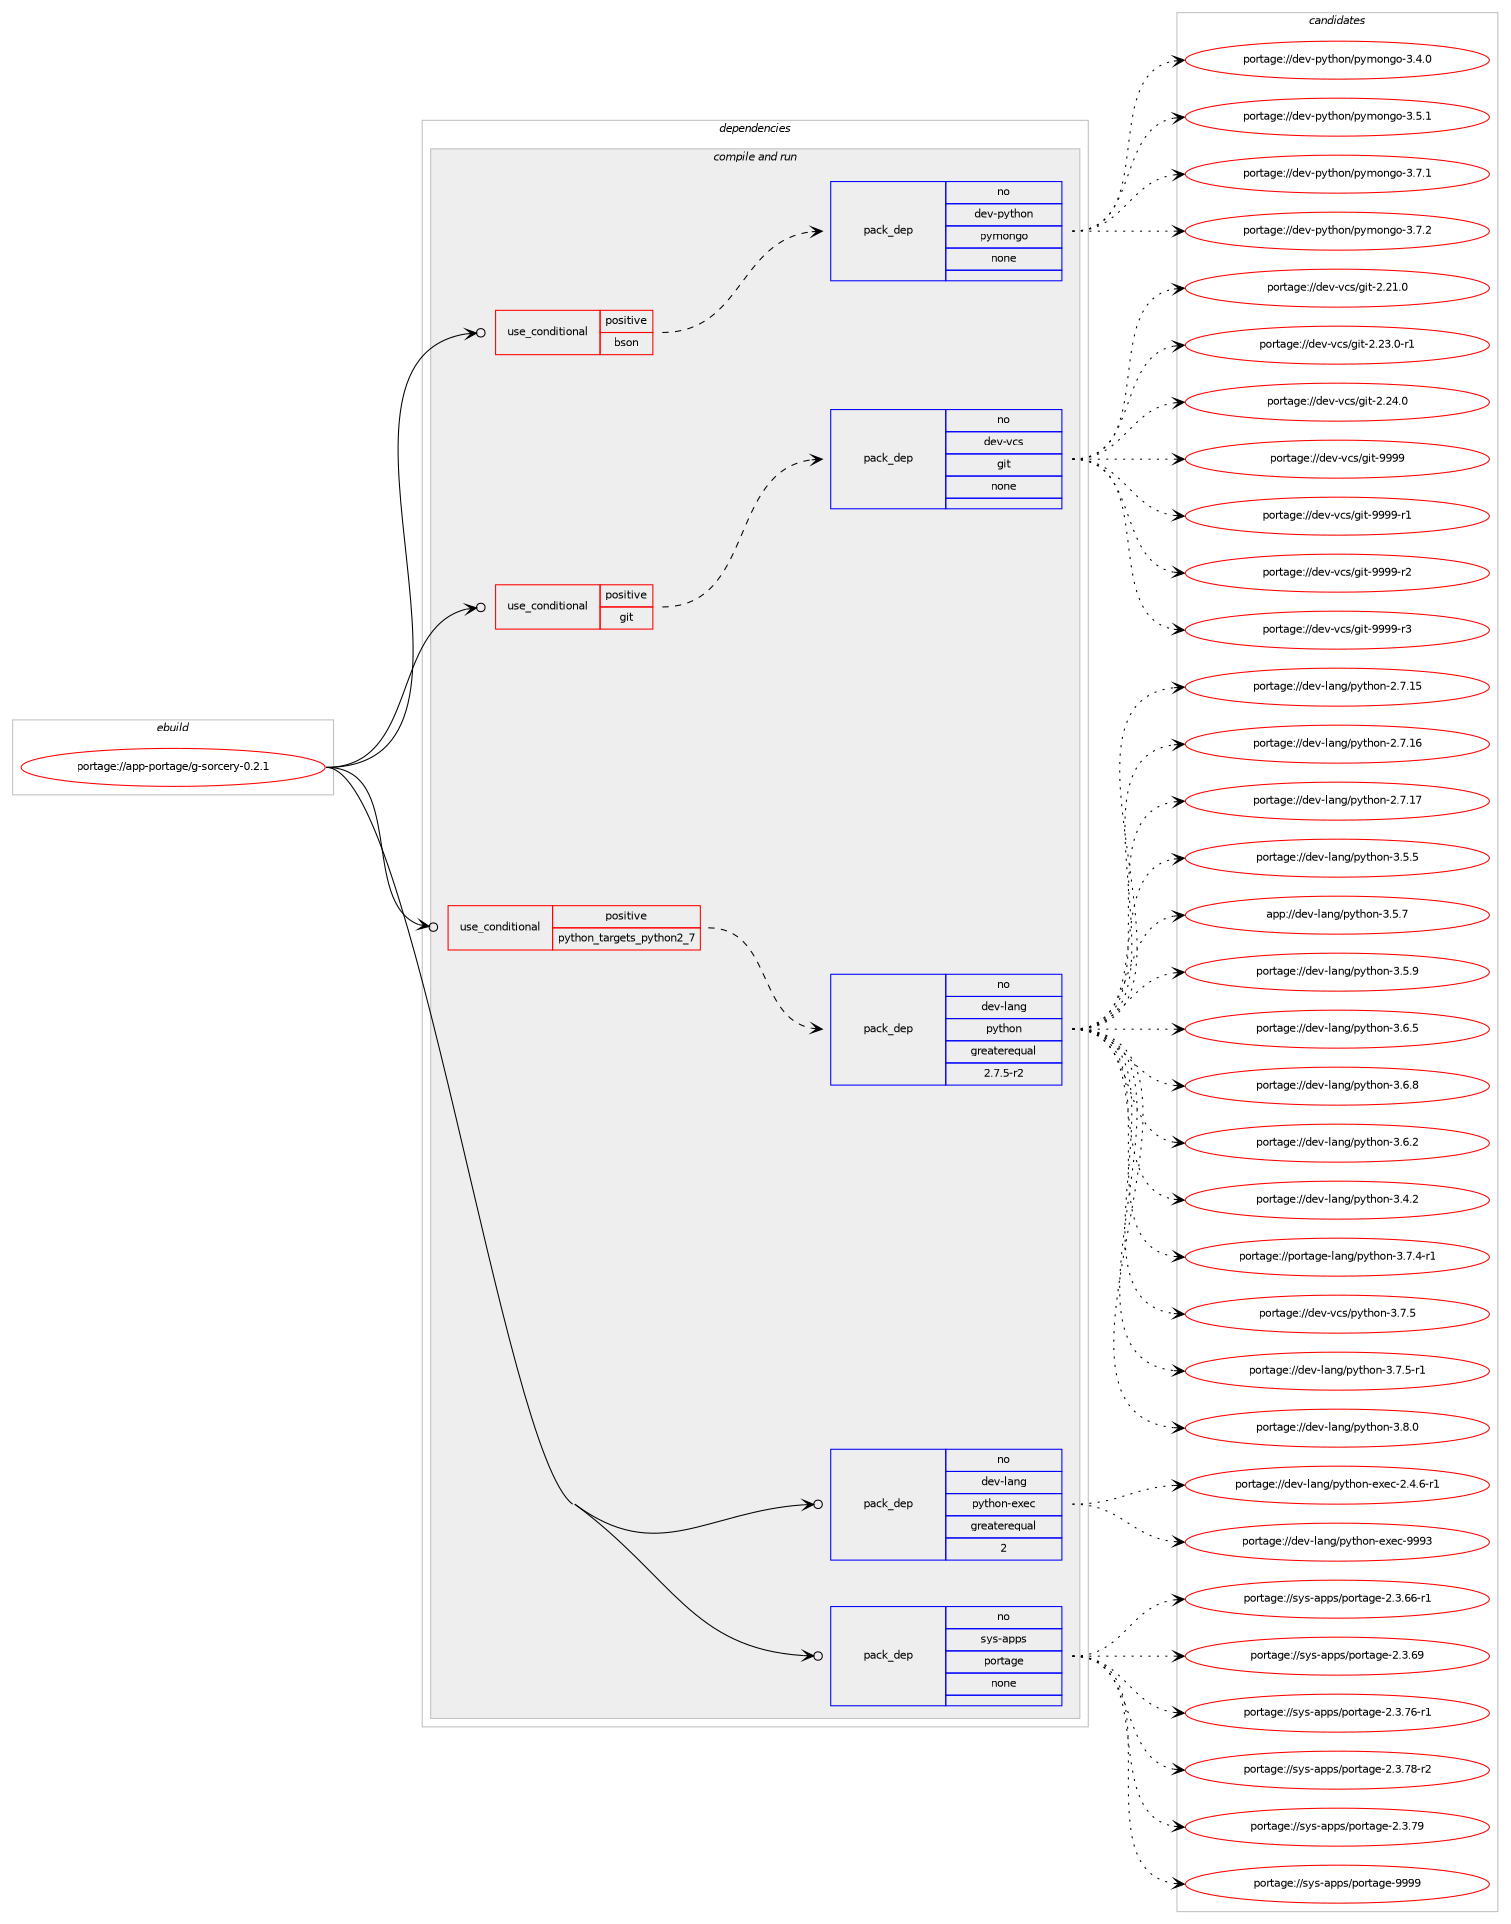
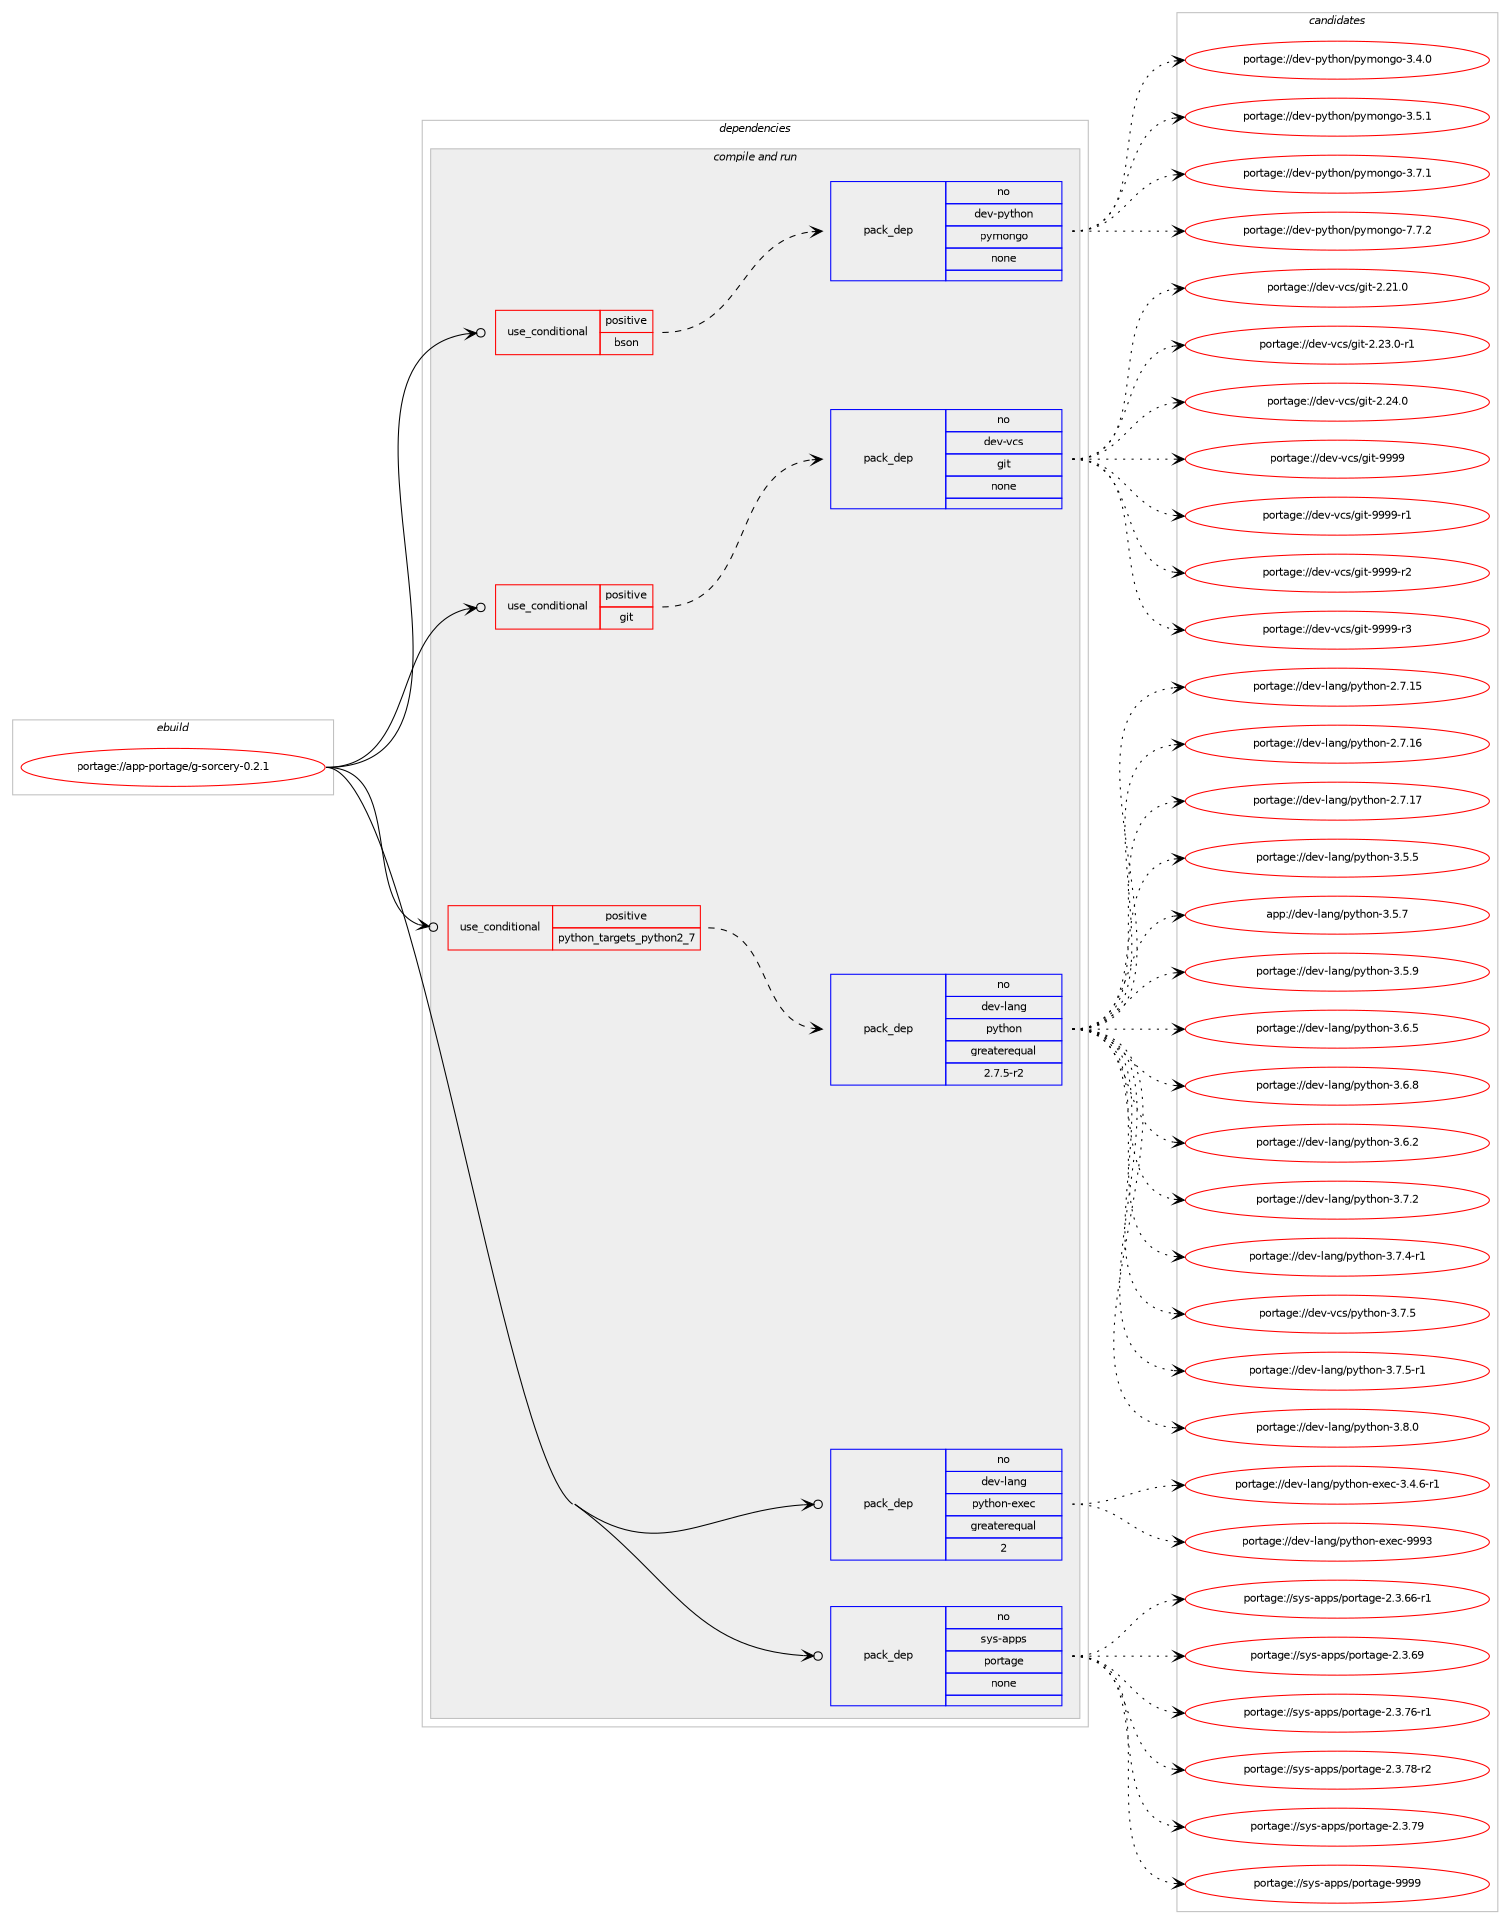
node "portage://dev-python/pymongo-3.7.2": label "portage://dev-python/pymongo-3.7.2" -> "portage://dev-python/pymongo-7.7.2"
node "portage://dev-lang/python-3.4.2": label "portage://dev-lang/python-3.4.2" -> "portage://dev-lang/python-3.7.2"
node "portage://portage-lang/python-3.7.4-r1": label "portage://portage-lang/python-3.7.4-r1" -> "portage://dev-lang/python-3.7.4-r1"
node "portage://dev-lang/python-exec-2.4.6-r1": label "portage://dev-lang/python-exec-2.4.6-r1" -> "portage://dev-lang/python-exec-3.4.6-r1"
